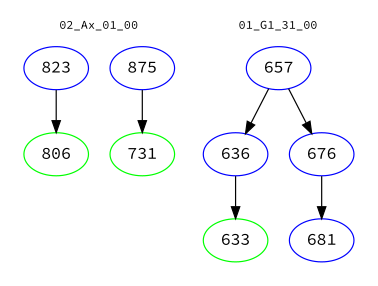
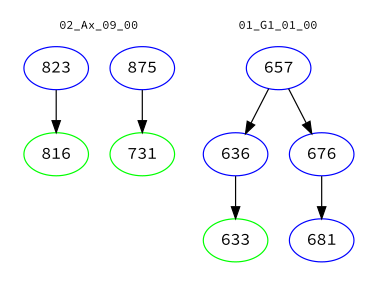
cluster "02_Ax_01_00": label "02_Ax_01_00" -> "02_Ax_09_00"
cluster "01_G1_31_00": label "01_G1_31_00" -> "01_G1_01_00"
node "806": label "806" -> "816"
